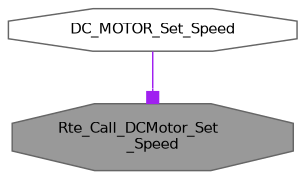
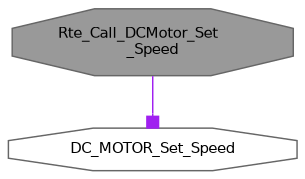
edge "DC_MOTOR_Set_Speed" -> "Rte_Call_DCMotor_Set _Speed": reversed
